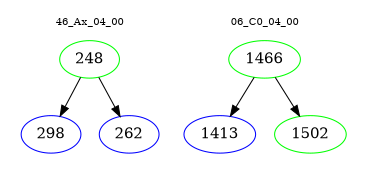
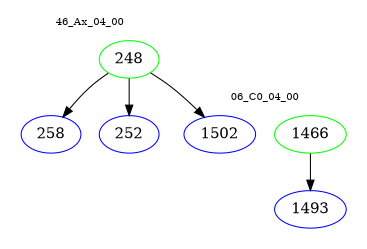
edge "1466" -> "1502": now "248" -> "1502"
node "298": label "298" -> "258"
node "262": label "262" -> "252"
node "1413": label "1413" -> "1493"
node "1502": color green -> blue
